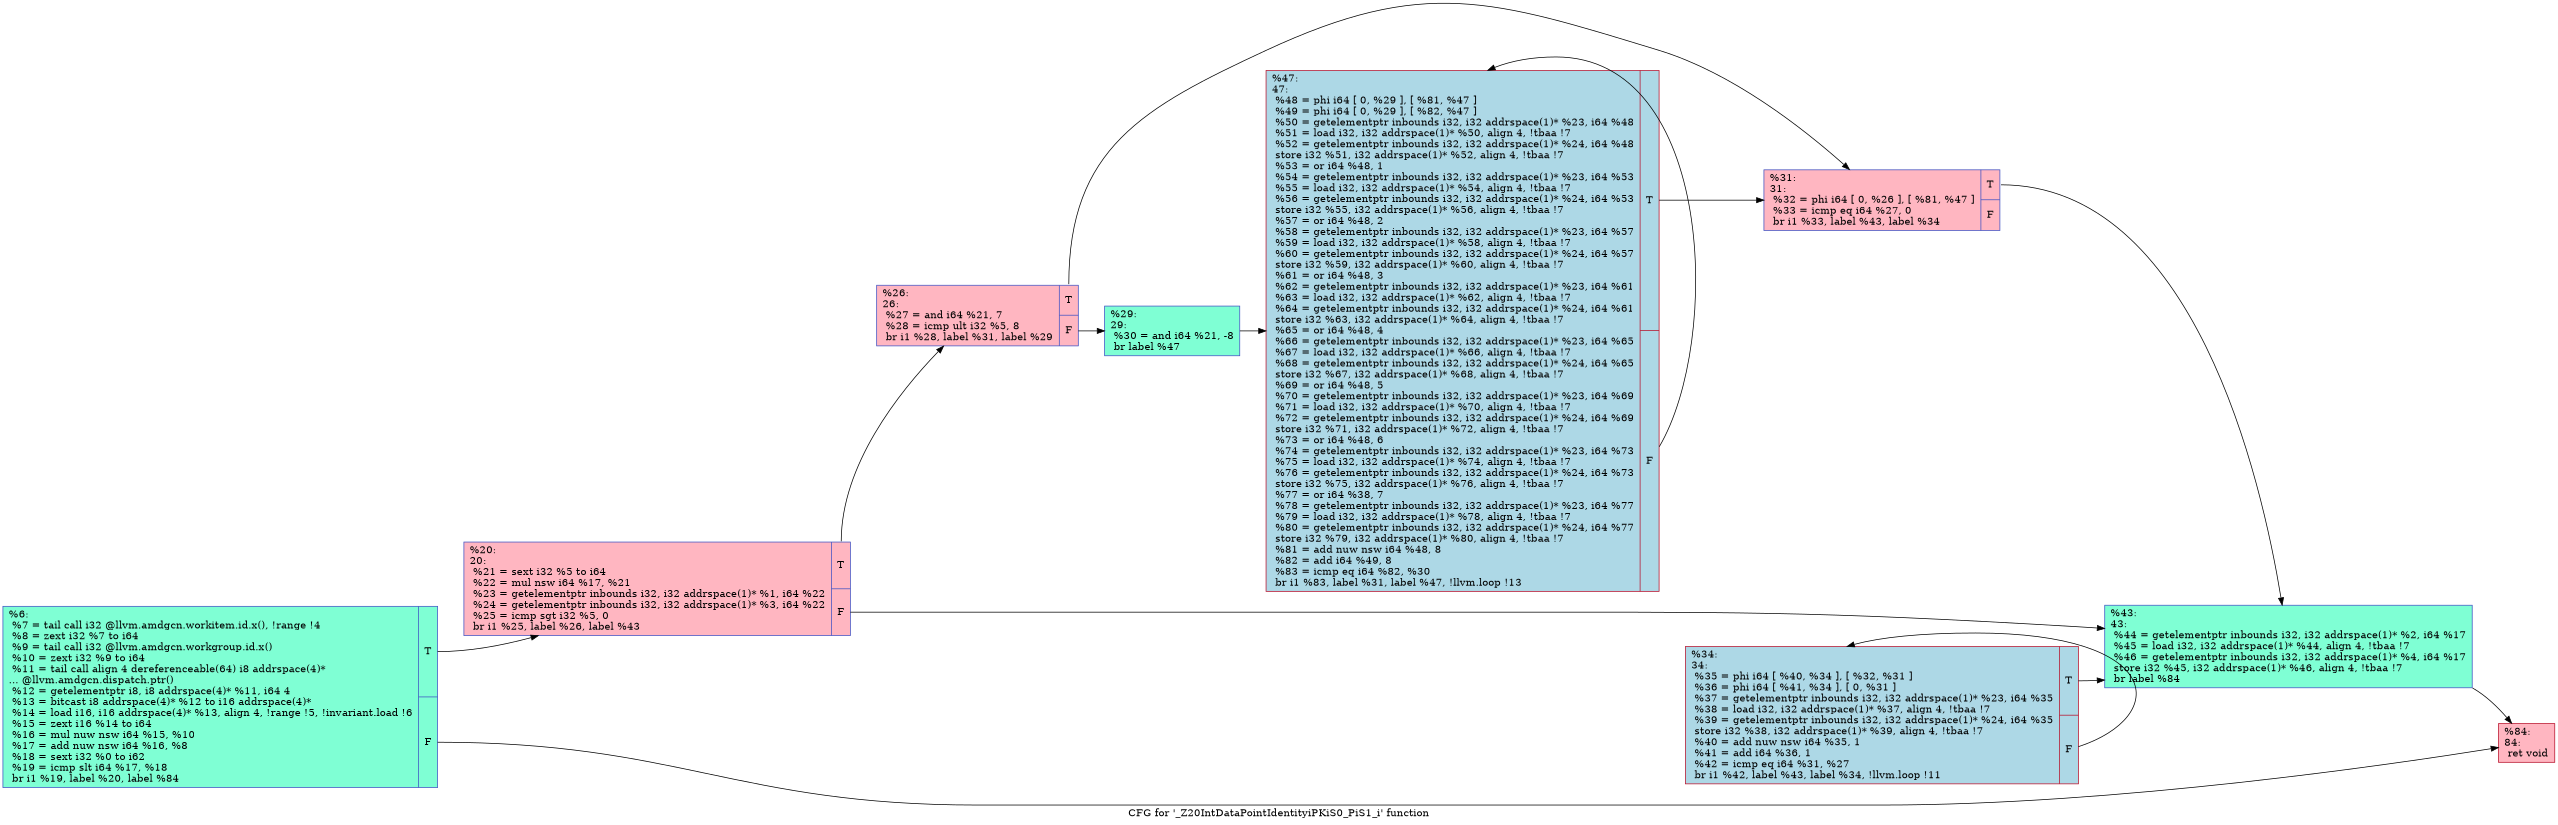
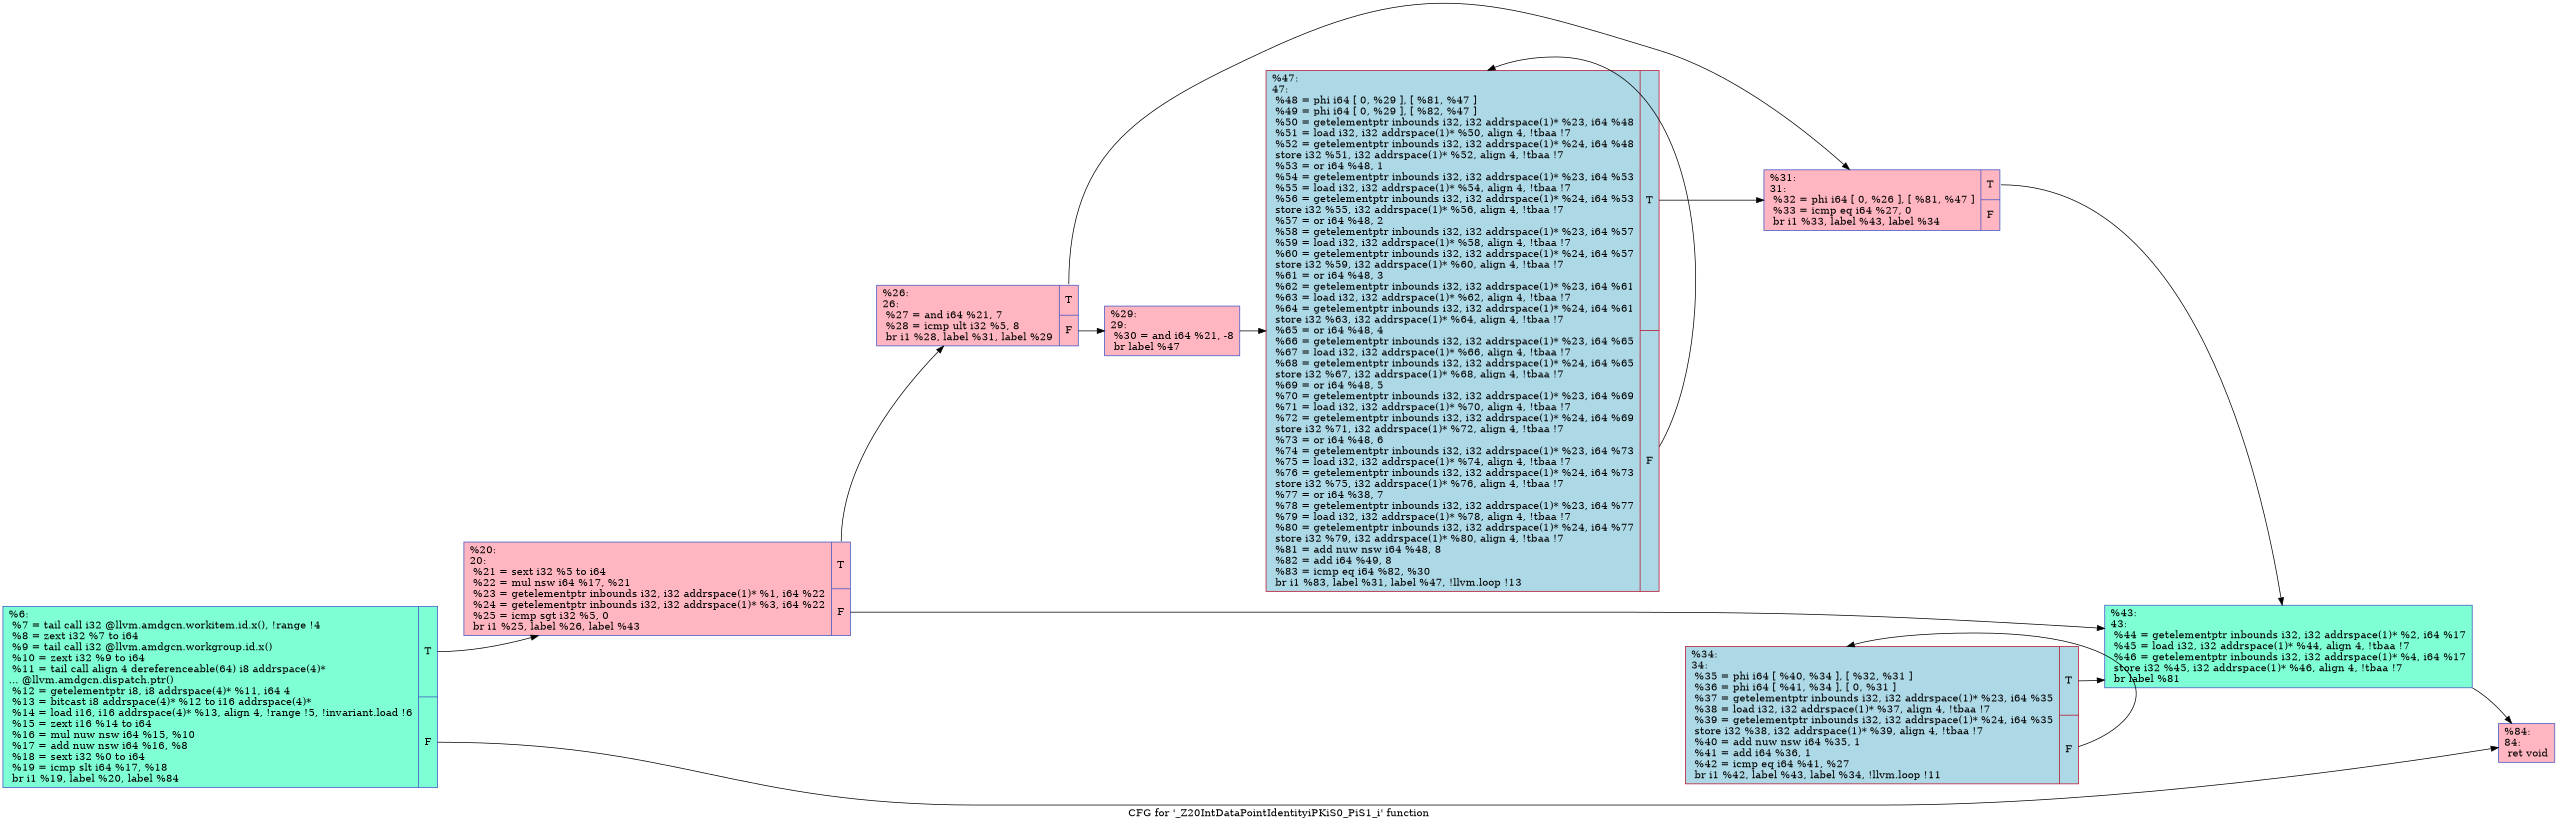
node "%29:": fillcolor aquamarine -> lightpink
node "%43:": text "br label %84" -> "br label %81"
node "%84:": color #b70d28ff -> #3d50c3ff
node "%6:": text "%18 = sext i32 %0 to i62" -> "%18 = sext i32 %0 to i64"
node "%34:": text "%42 = icmp eq i64 %31, %27" -> "%42 = icmp eq i64 %41, %27"
